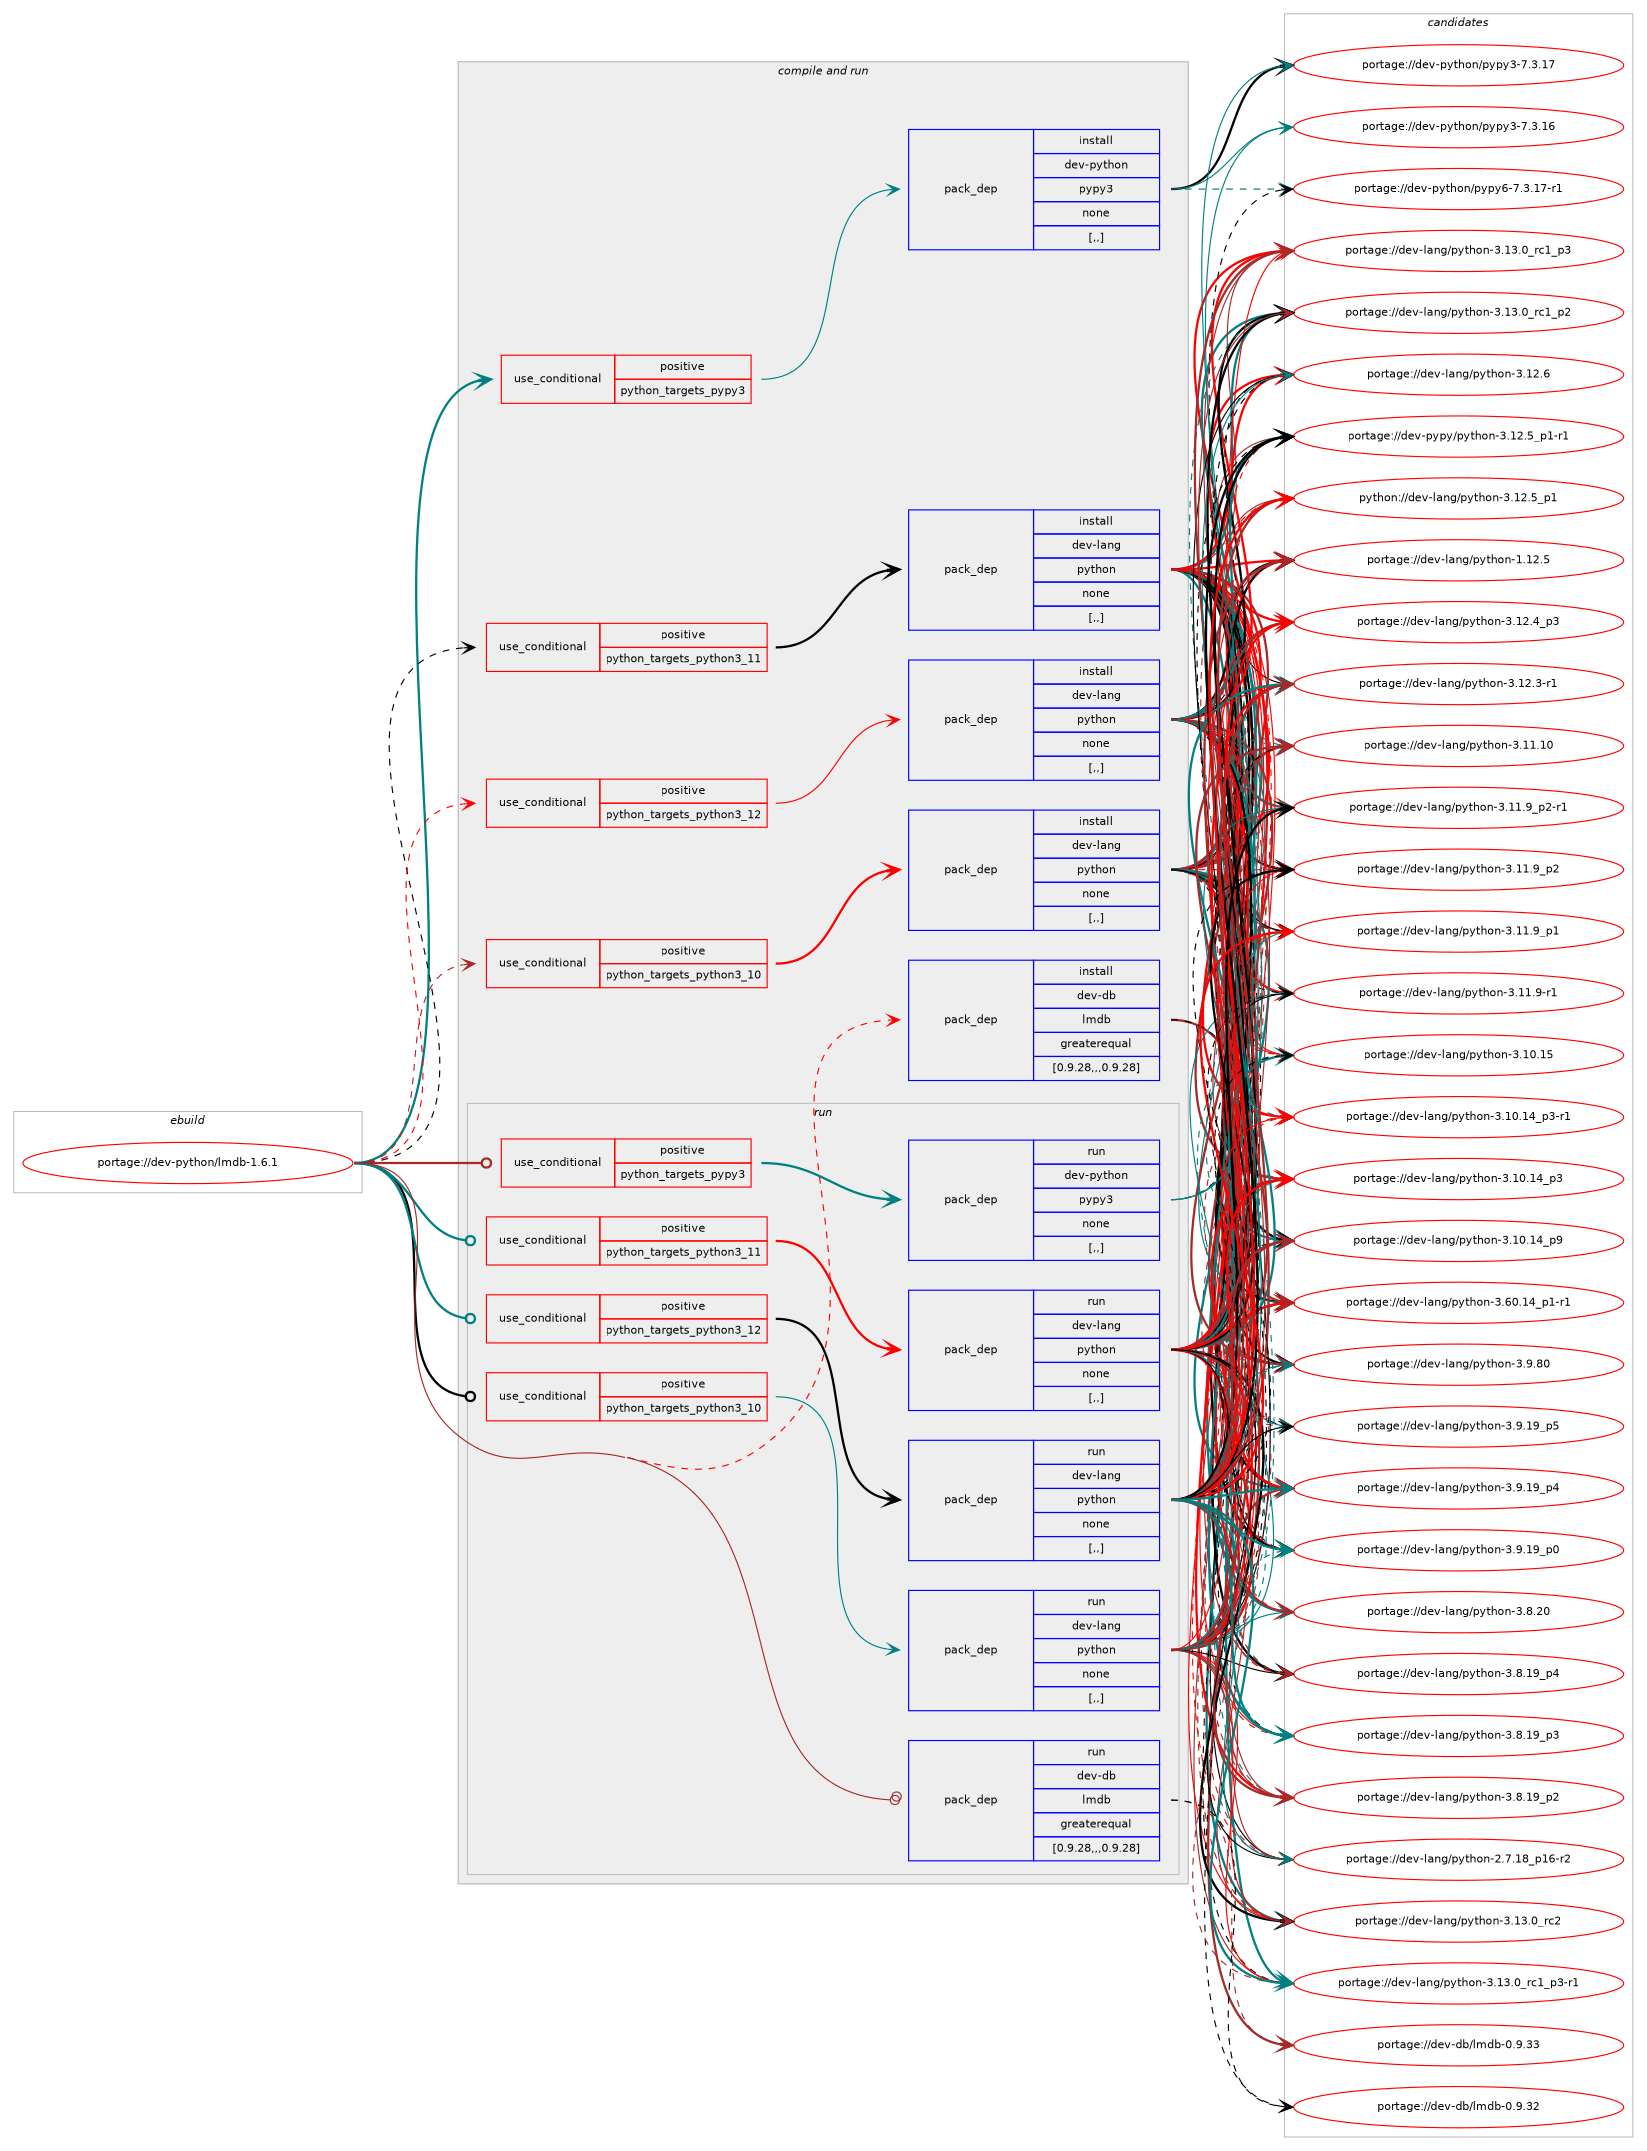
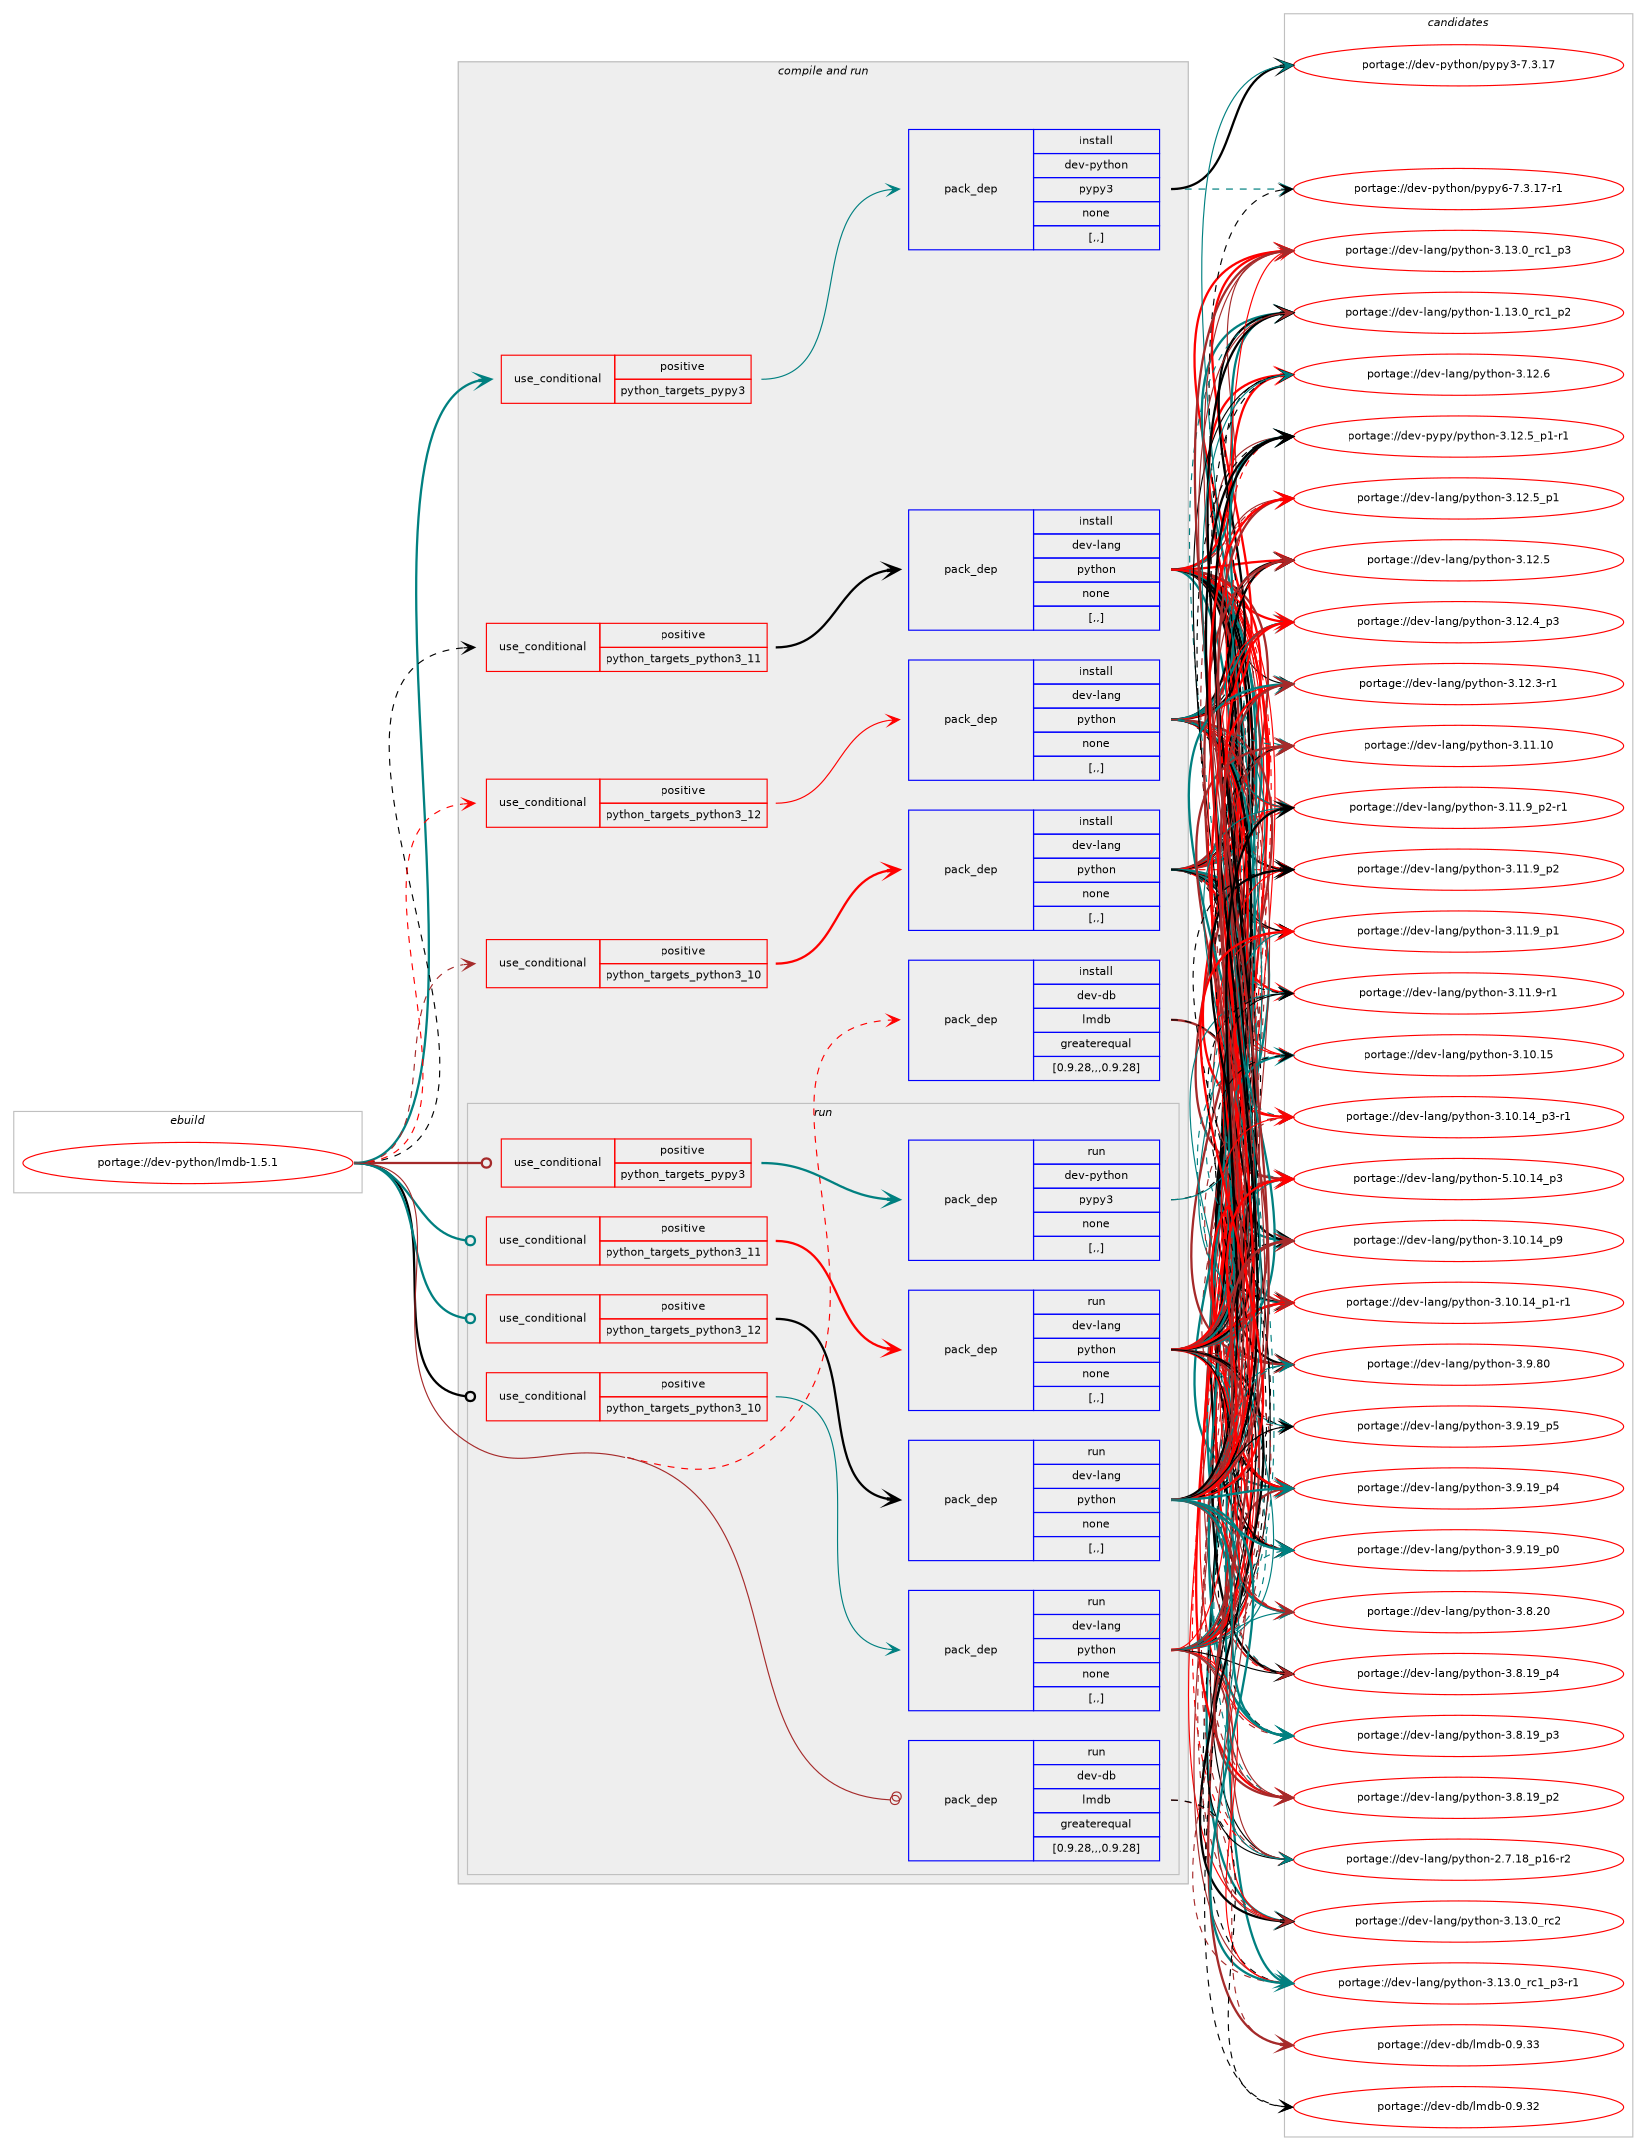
node "portage://dev-python/pypy3-7.3.16": removed
node "portage://dev-lang/python-3.13.0_rc1_p2": label "portage://dev-lang/python-3.13.0_rc1_p2" -> "portage://dev-lang/python-1.13.0_rc1_p2"
node "python://dev-lang/python-3.12.5_p1": label "python://dev-lang/python-3.12.5_p1" -> "portage://dev-lang/python-3.12.5_p1"
node "portage://dev-lang/python-1.12.5": label "portage://dev-lang/python-1.12.5" -> "portage://dev-lang/python-3.12.5"
node "portage://dev-python/lmdb-1.6.1": label "portage://dev-python/lmdb-1.6.1" -> "portage://dev-python/lmdb-1.5.1"
node "portage://dev-lang/python-3.10.14_p3": label "portage://dev-lang/python-3.10.14_p3" -> "portage://dev-lang/python-5.10.14_p3"
node "portage://dev-lang/python-3.60.14_p1-r1": label "portage://dev-lang/python-3.60.14_p1-r1" -> "portage://dev-lang/python-3.10.14_p1-r1"
